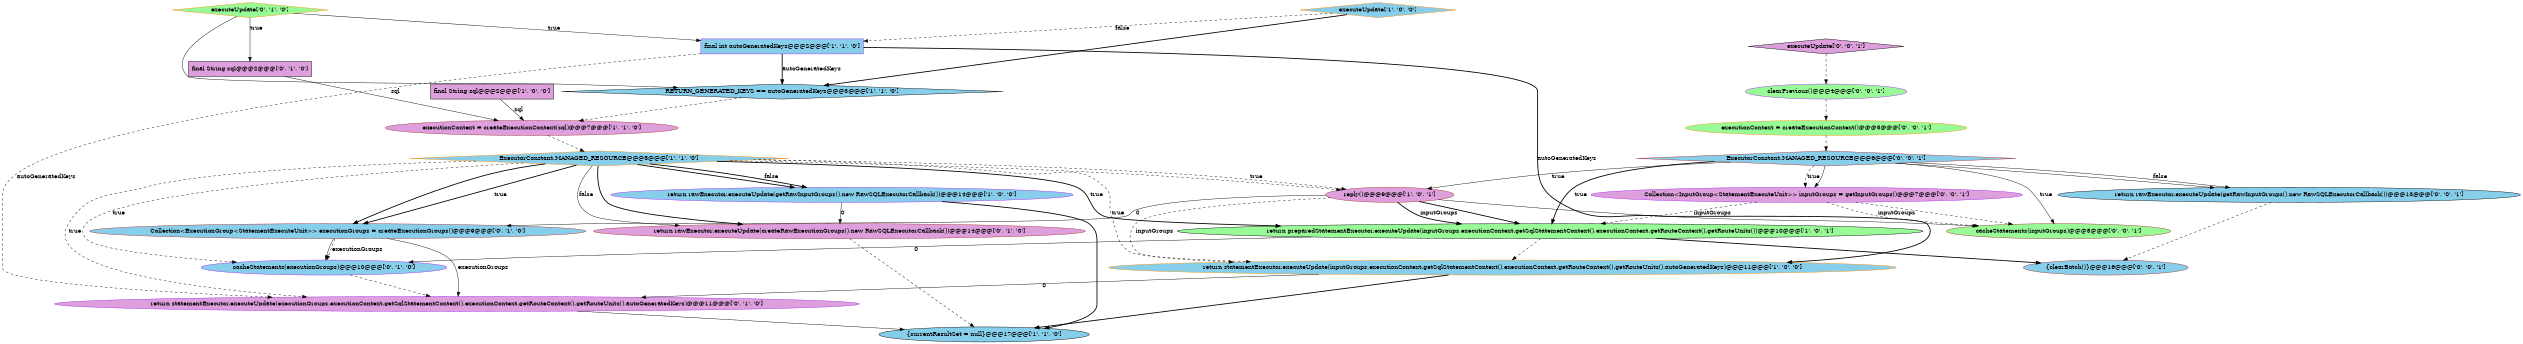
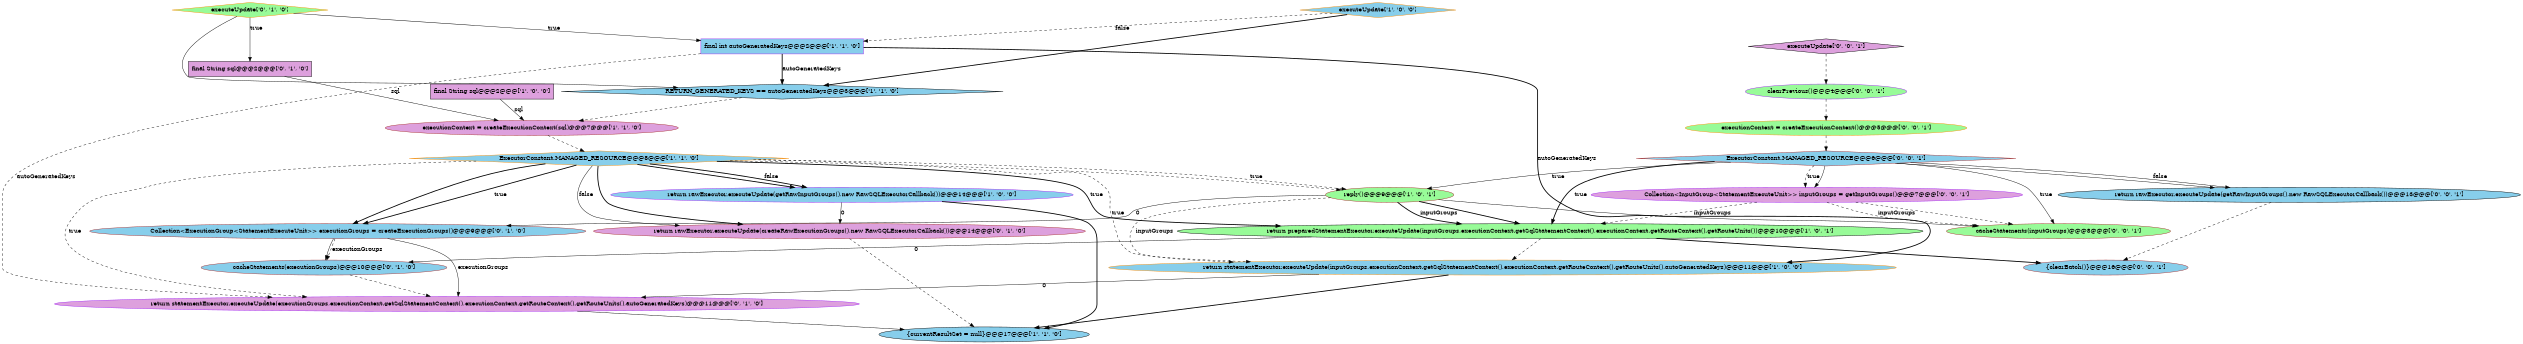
edge "ExecutorConstant.MANAGED_RESOURCE@@@8@@@['1', '1', '0']" -> "cacheStatements(executionGroups)@@@10@@@['0', '1', '0']": removed, label "true"
node "reply()@@@9@@@['1', '0', '1']": fillcolor plum -> palegreen
node "cacheStatements(executionGroups)@@@10@@@['0', '1', '0']": color purple -> brown
